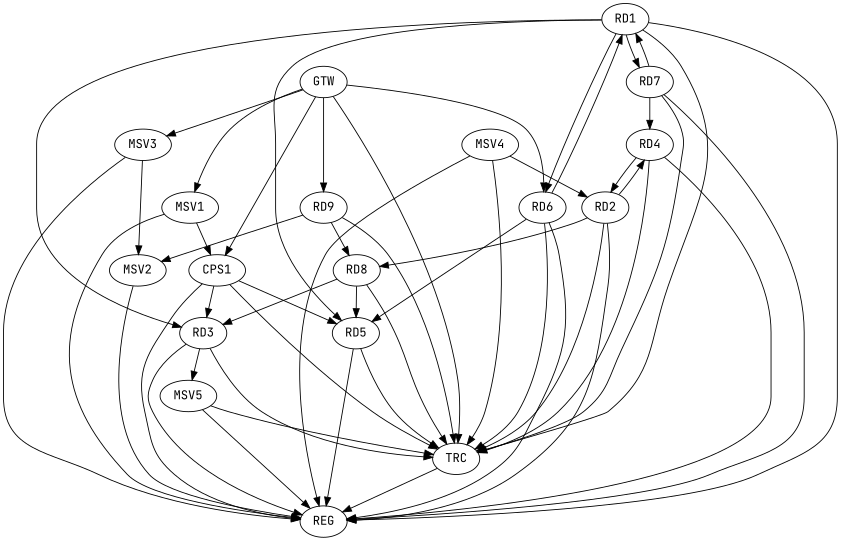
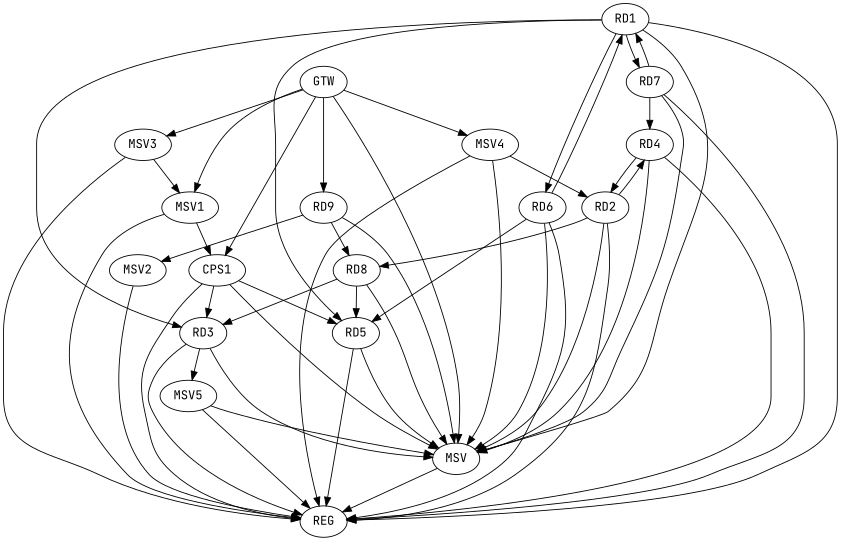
edge "GTW" -> "RD6": now "GTW" -> "MSV4"
edge "MSV3" -> "MSV2": now "MSV3" -> "MSV1"
node "TRC": label "TRC" -> "MSV"
